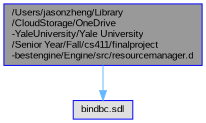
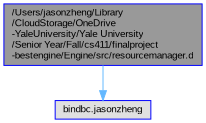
node "bindbc.sdl": label "bindbc.sdl" -> "bindbc.jasonzheng"
